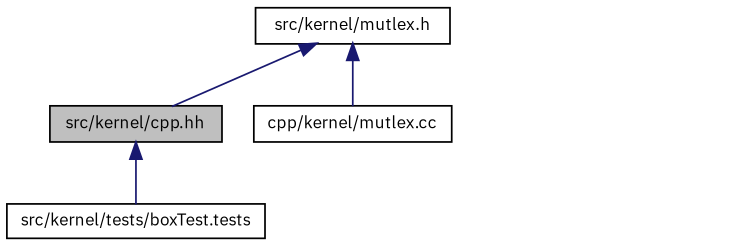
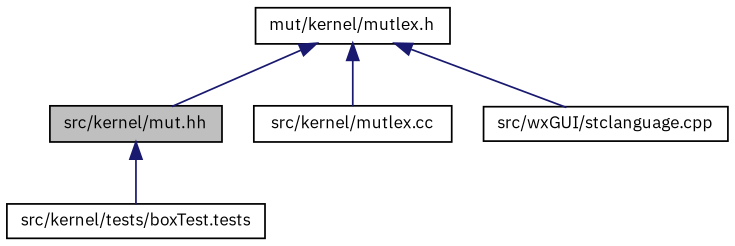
node "src/kernel/mutlex.h": label "src/kernel/mutlex.h" -> "mut/kernel/mutlex.h"
node "src/kernel/cpp.hh": label "src/kernel/cpp.hh" -> "src/kernel/mut.hh"
node "cpp/kernel/mutlex.cc": label "cpp/kernel/mutlex.cc" -> "src/kernel/mutlex.cc"
node "src/wxGUI/stclanguage.cpp": added
